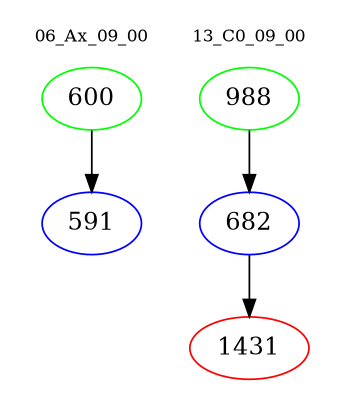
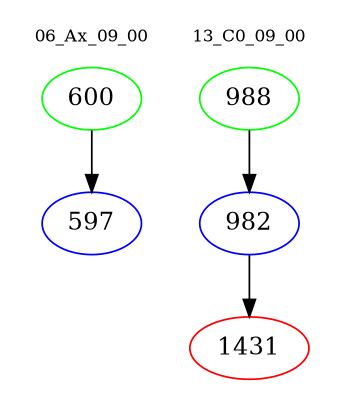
node "591": label "591" -> "597"
node "682": label "682" -> "982"
